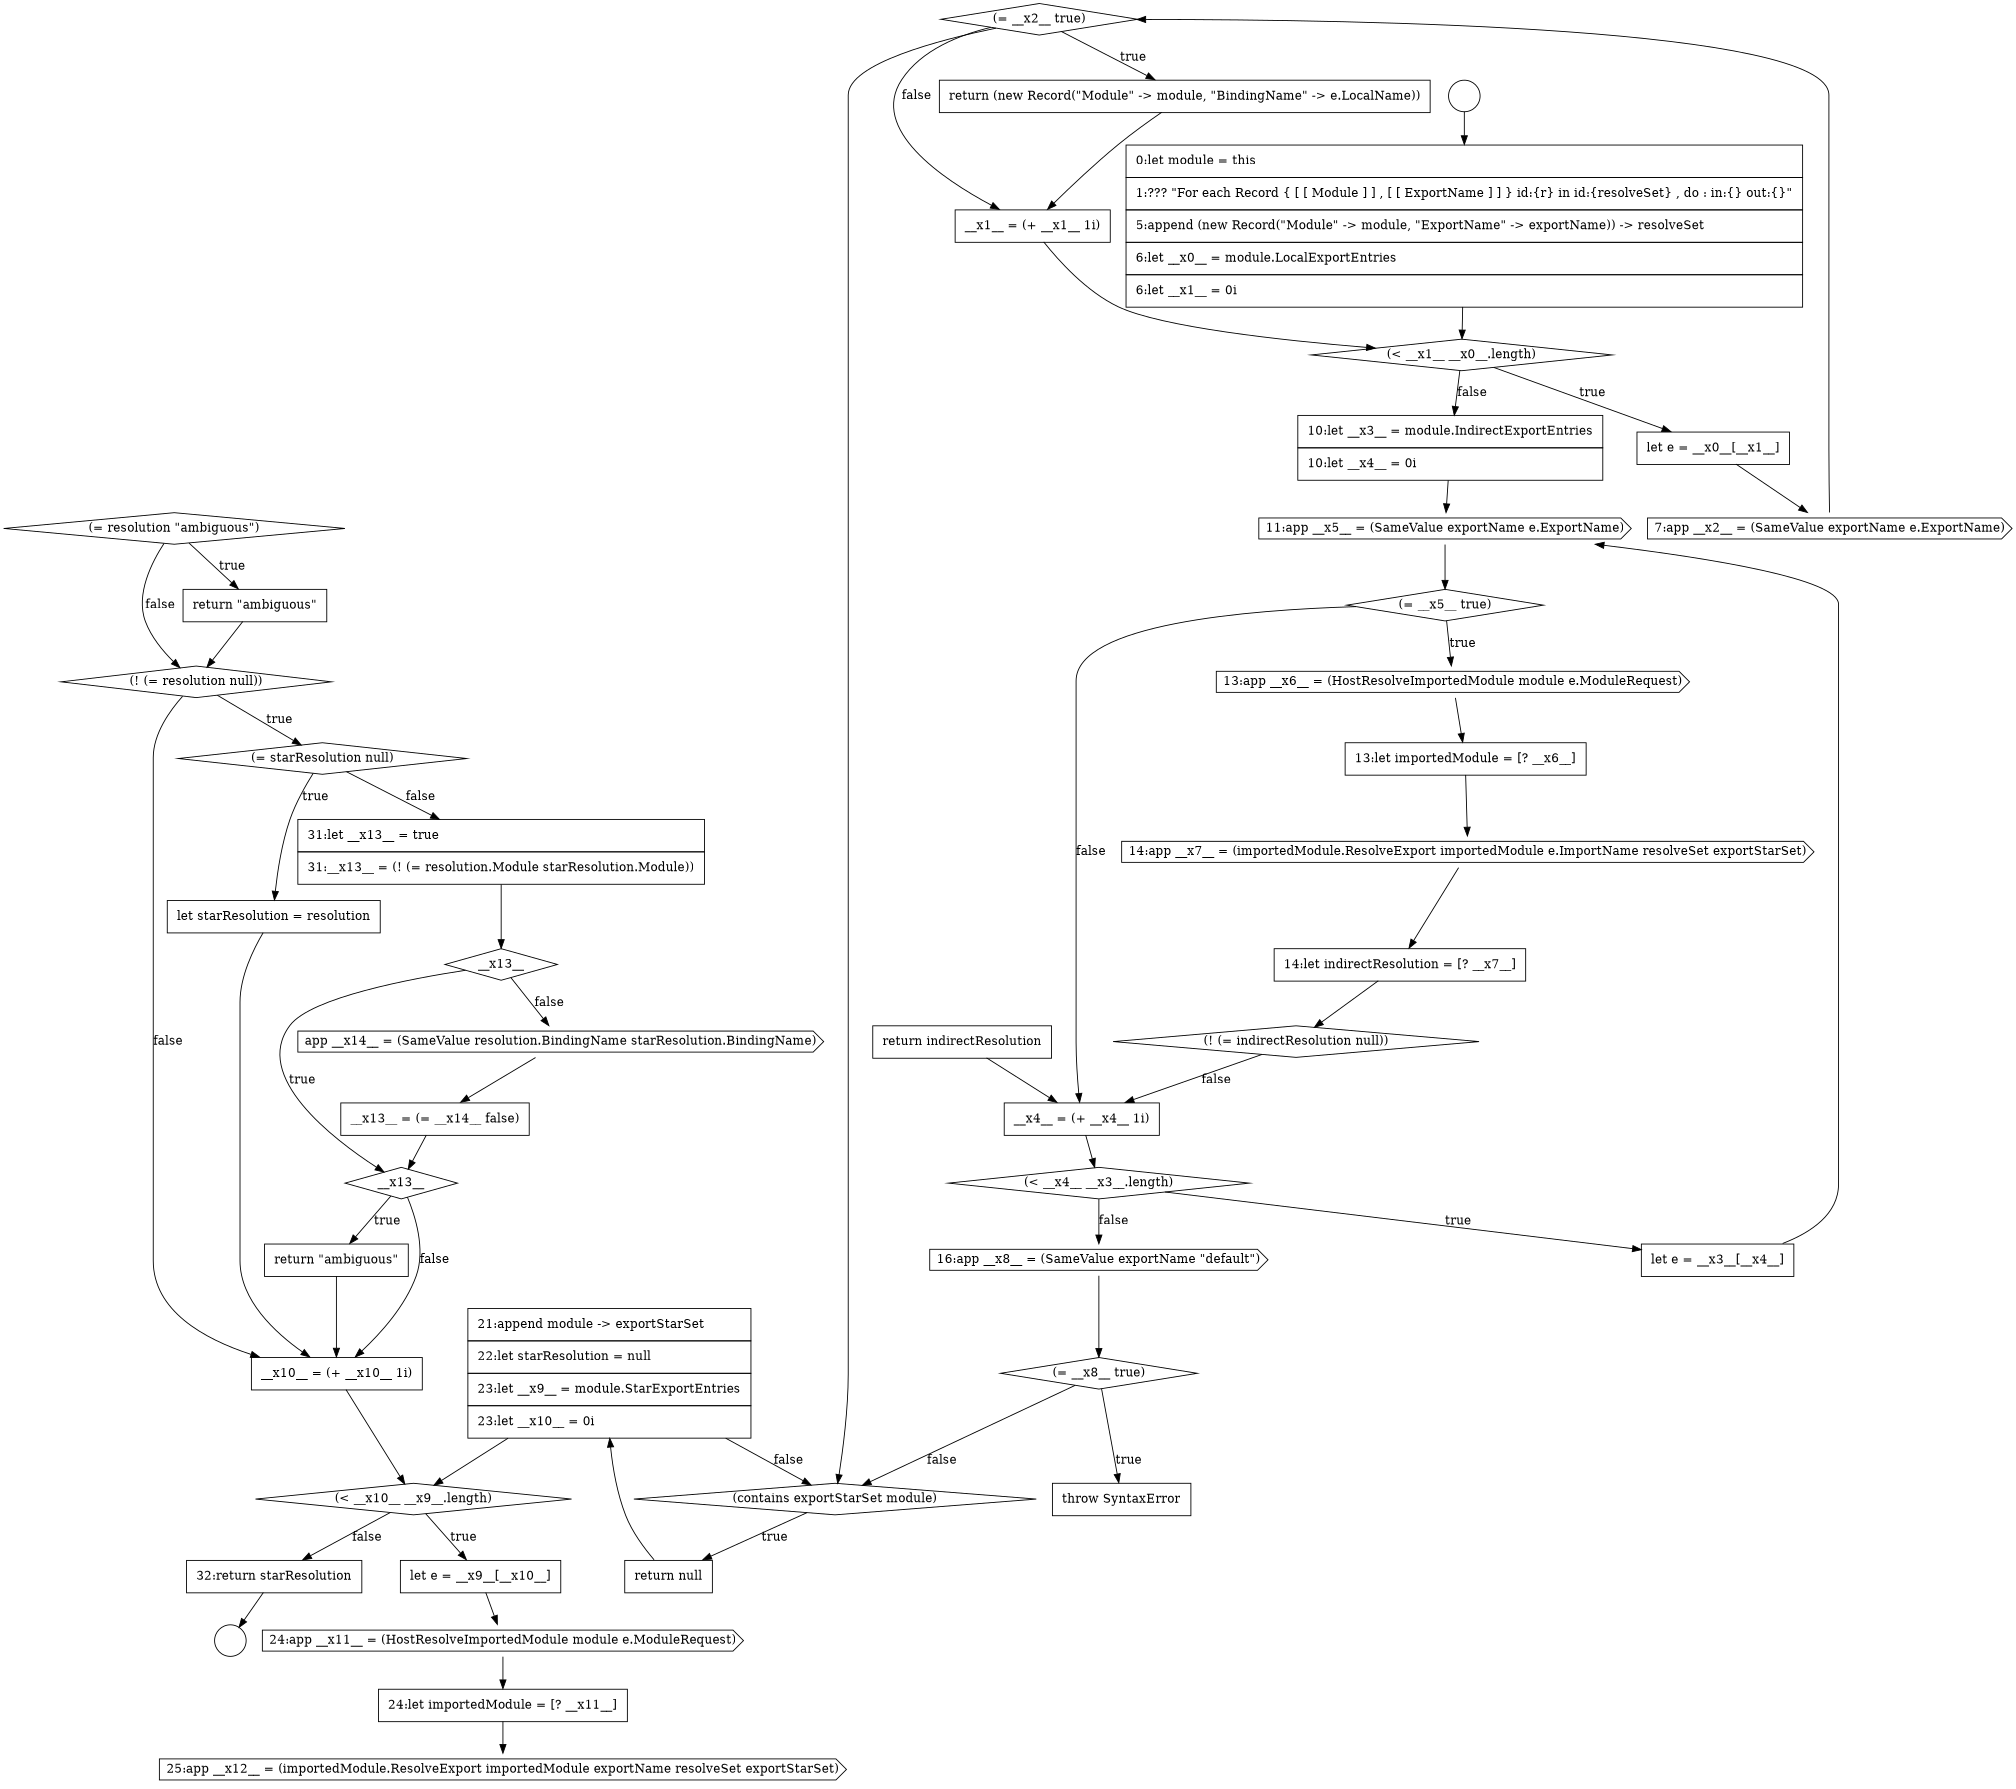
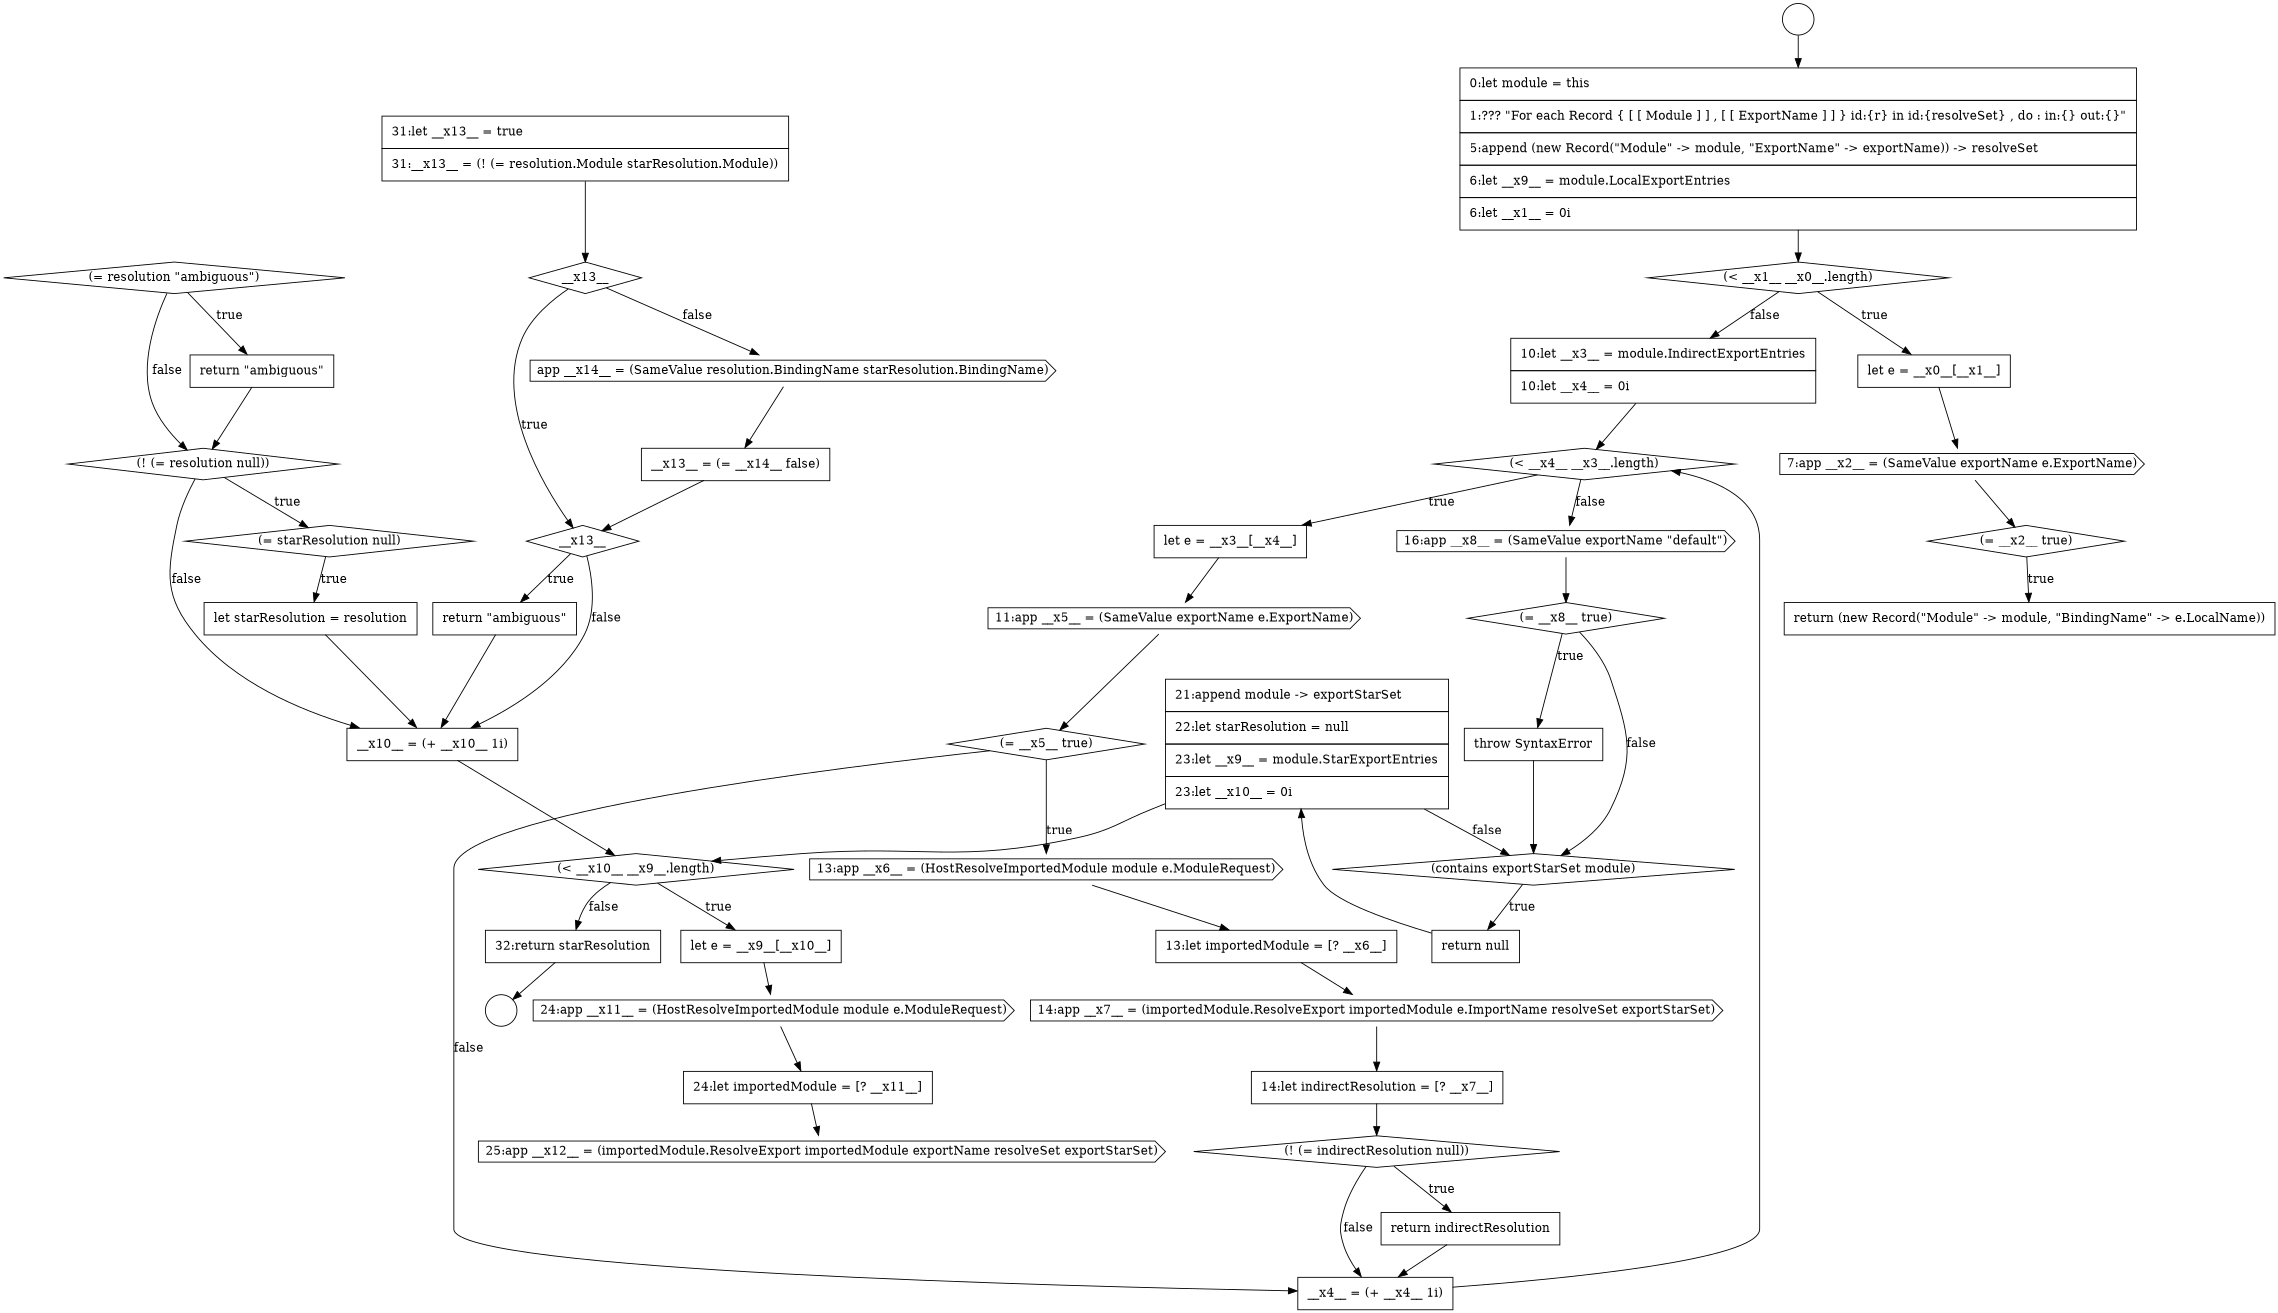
node "__x1__ = (+ __x1__ 1i)": removed
node "0:let module = this": text "6:let __x0__ = module.LocalExportEntries" -> "6:let __x9__ = module.LocalExportEntries"
edge "10:let __x3__ = module.IndirectExportEntries" -> "11:app __x5__ = (SameValue exportName e.ExportName)": now "10:let __x3__ = module.IndirectExportEntries" -> "(< __x4__ __x3__.length)"
edge "(= __x2__ true)" -> "(contains exportStarSet module)": now "throw SyntaxError" -> "(contains exportStarSet module)"
edge "(= starResolution null)" -> "31:let __x13__ = true": removed, label "false"
edge "(! (= indirectResolution null))" -> "return indirectResolution": added, label "true"
